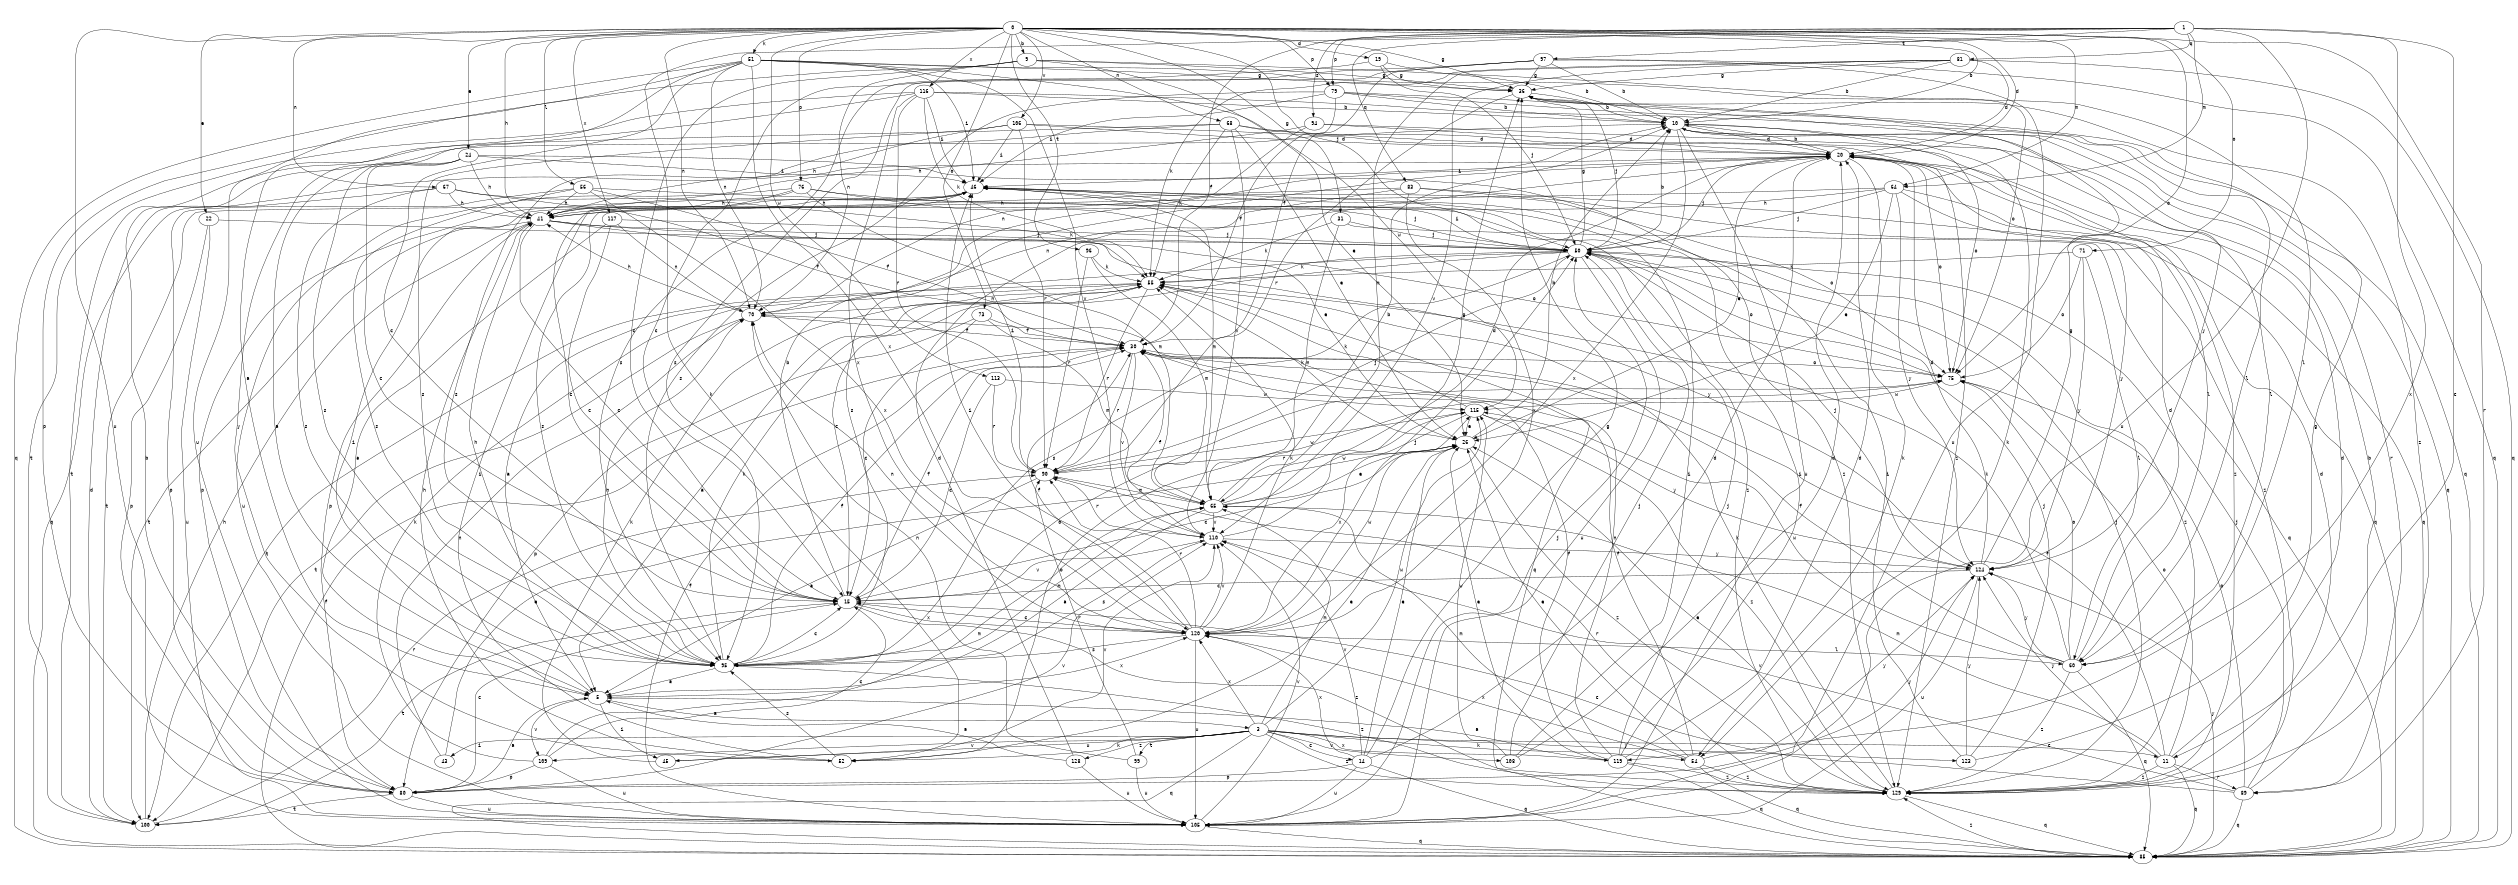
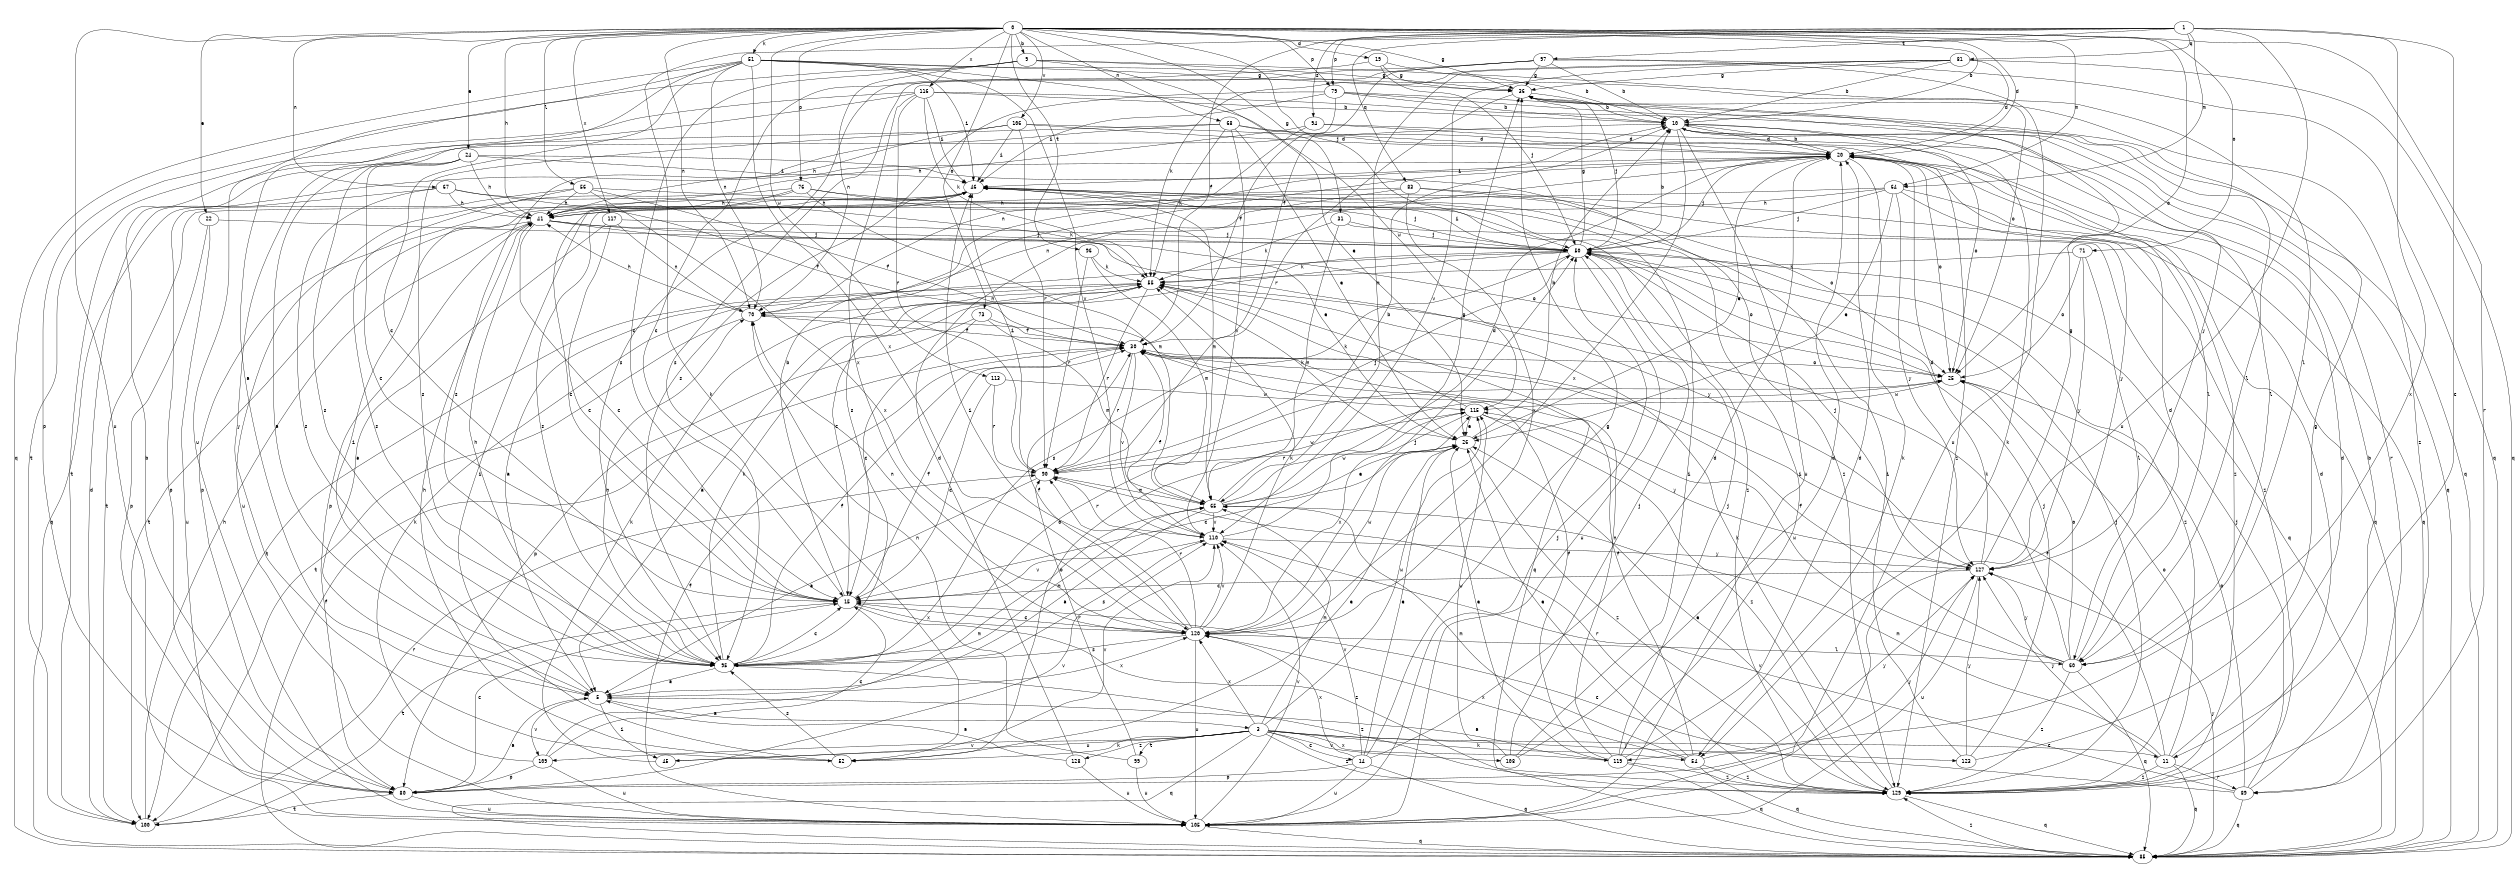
node "75": label "75" -> "25"
node "124": label "124" -> "127"
node "43": removed
